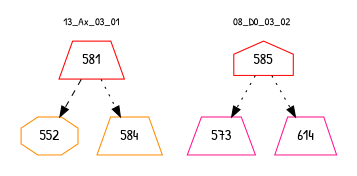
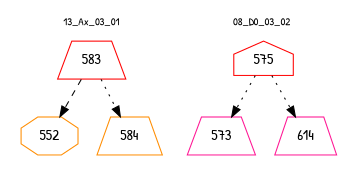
node "581": label "581" -> "583"
node "585": label "585" -> "575"
